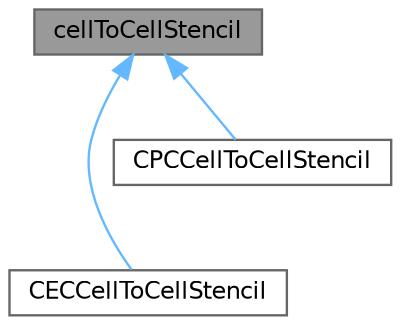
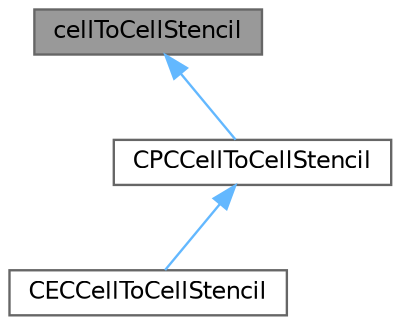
edge "CECCellToCellStencil" -> "cellToCellStencil": now "CECCellToCellStencil" -> "CPCCellToCellStencil"
